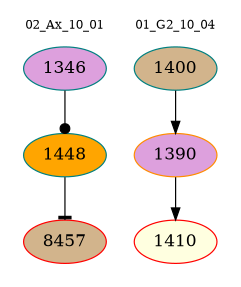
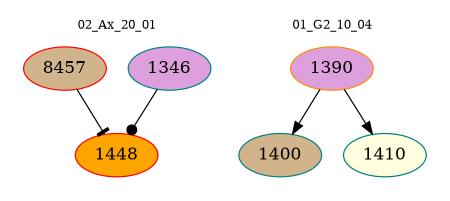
cluster "02_Ax_10_01": label "02_Ax_10_01" -> "02_Ax_20_01"
edge "1400" -> "1390": reversed
node "1448": color teal -> red
edge "1448" -> "8457": reversed
node "1410": color red -> teal
